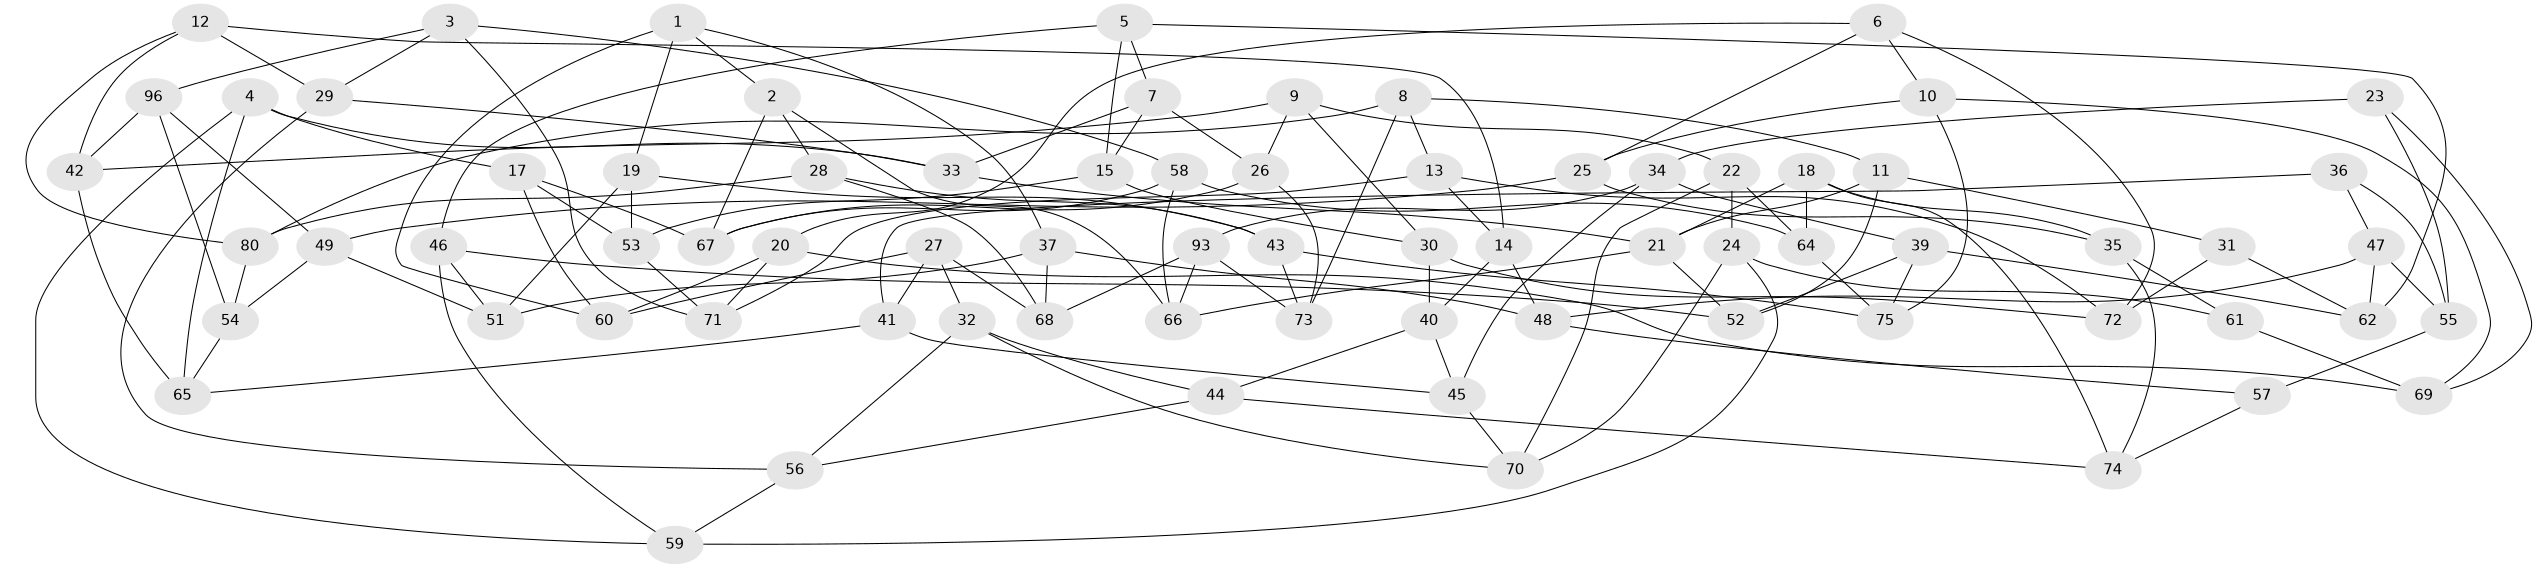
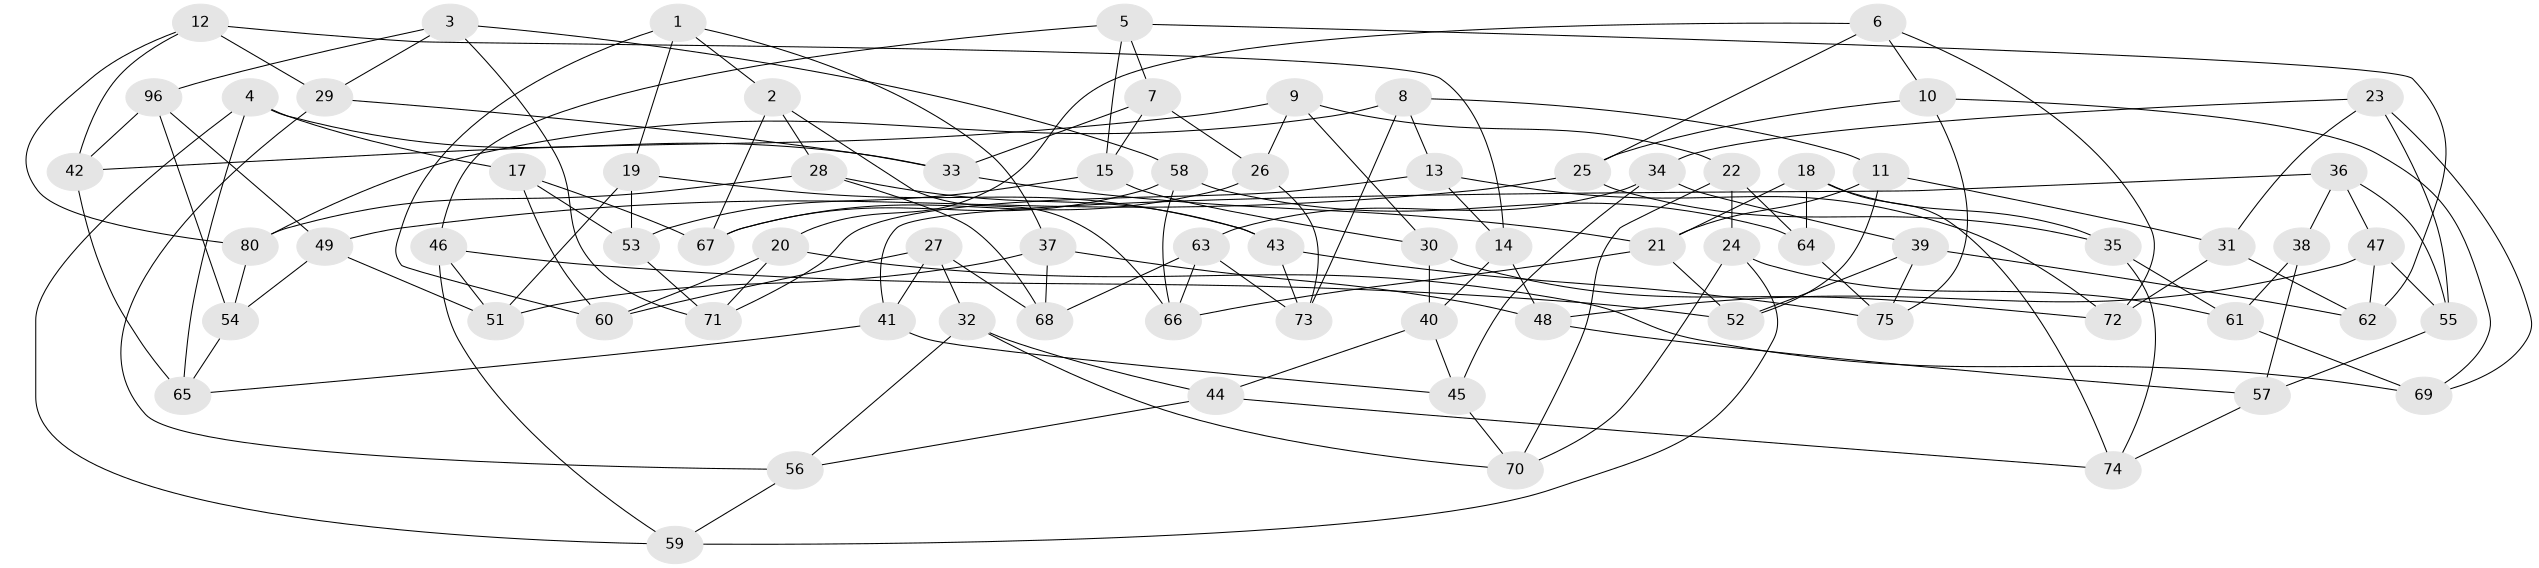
edge "23" -- "31": added
node "93": label "93" -> "63"
node "38": added
